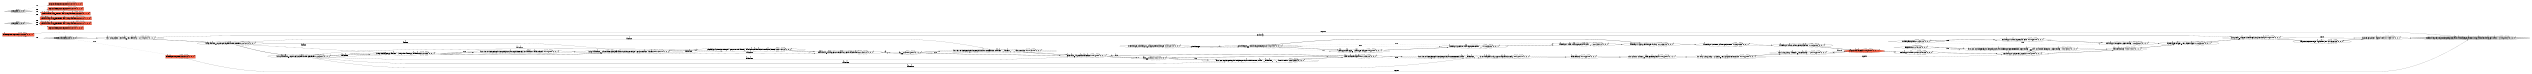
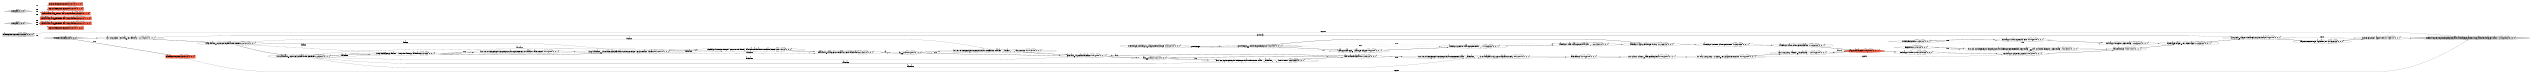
node "BaseResponse response@@@2@@@['0', '0', '1']": fillcolor tomato -> lightgray
edge "executeWithoutPassword['0', '0', '1']" -> "BaseResponse response@@@2@@@['0', '0', '1']": reversed
edge "executeWithoutPassword['0', '0', '1']" -> "BaseRequest request@@@2@@@['0', '0', '1']": style dotted -> bold
